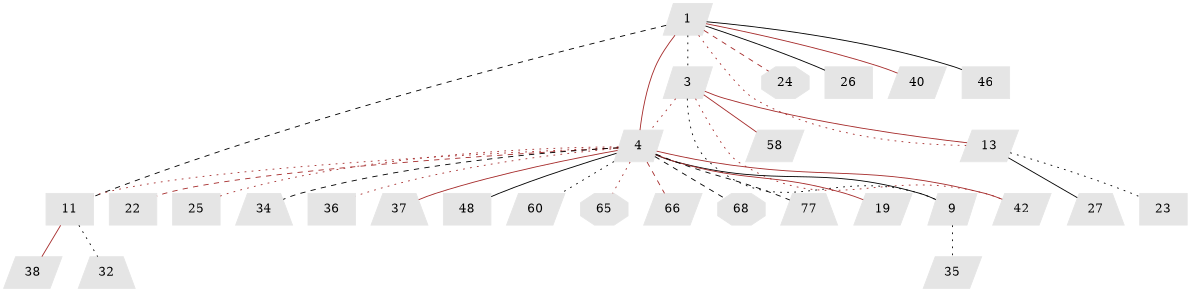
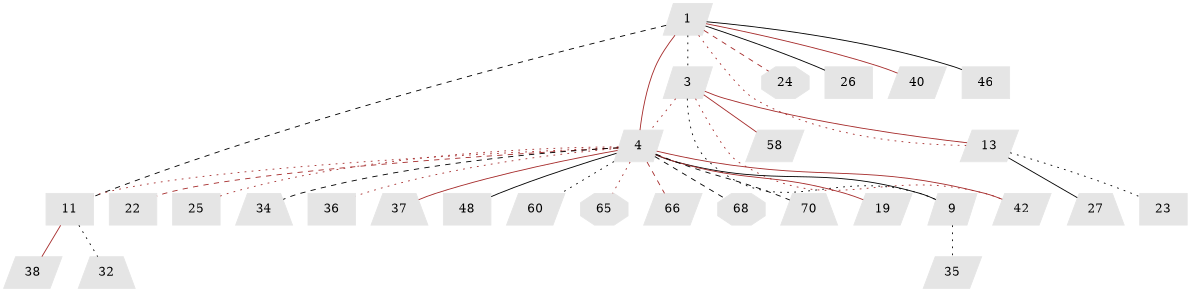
node "77": label "77" -> "70"
